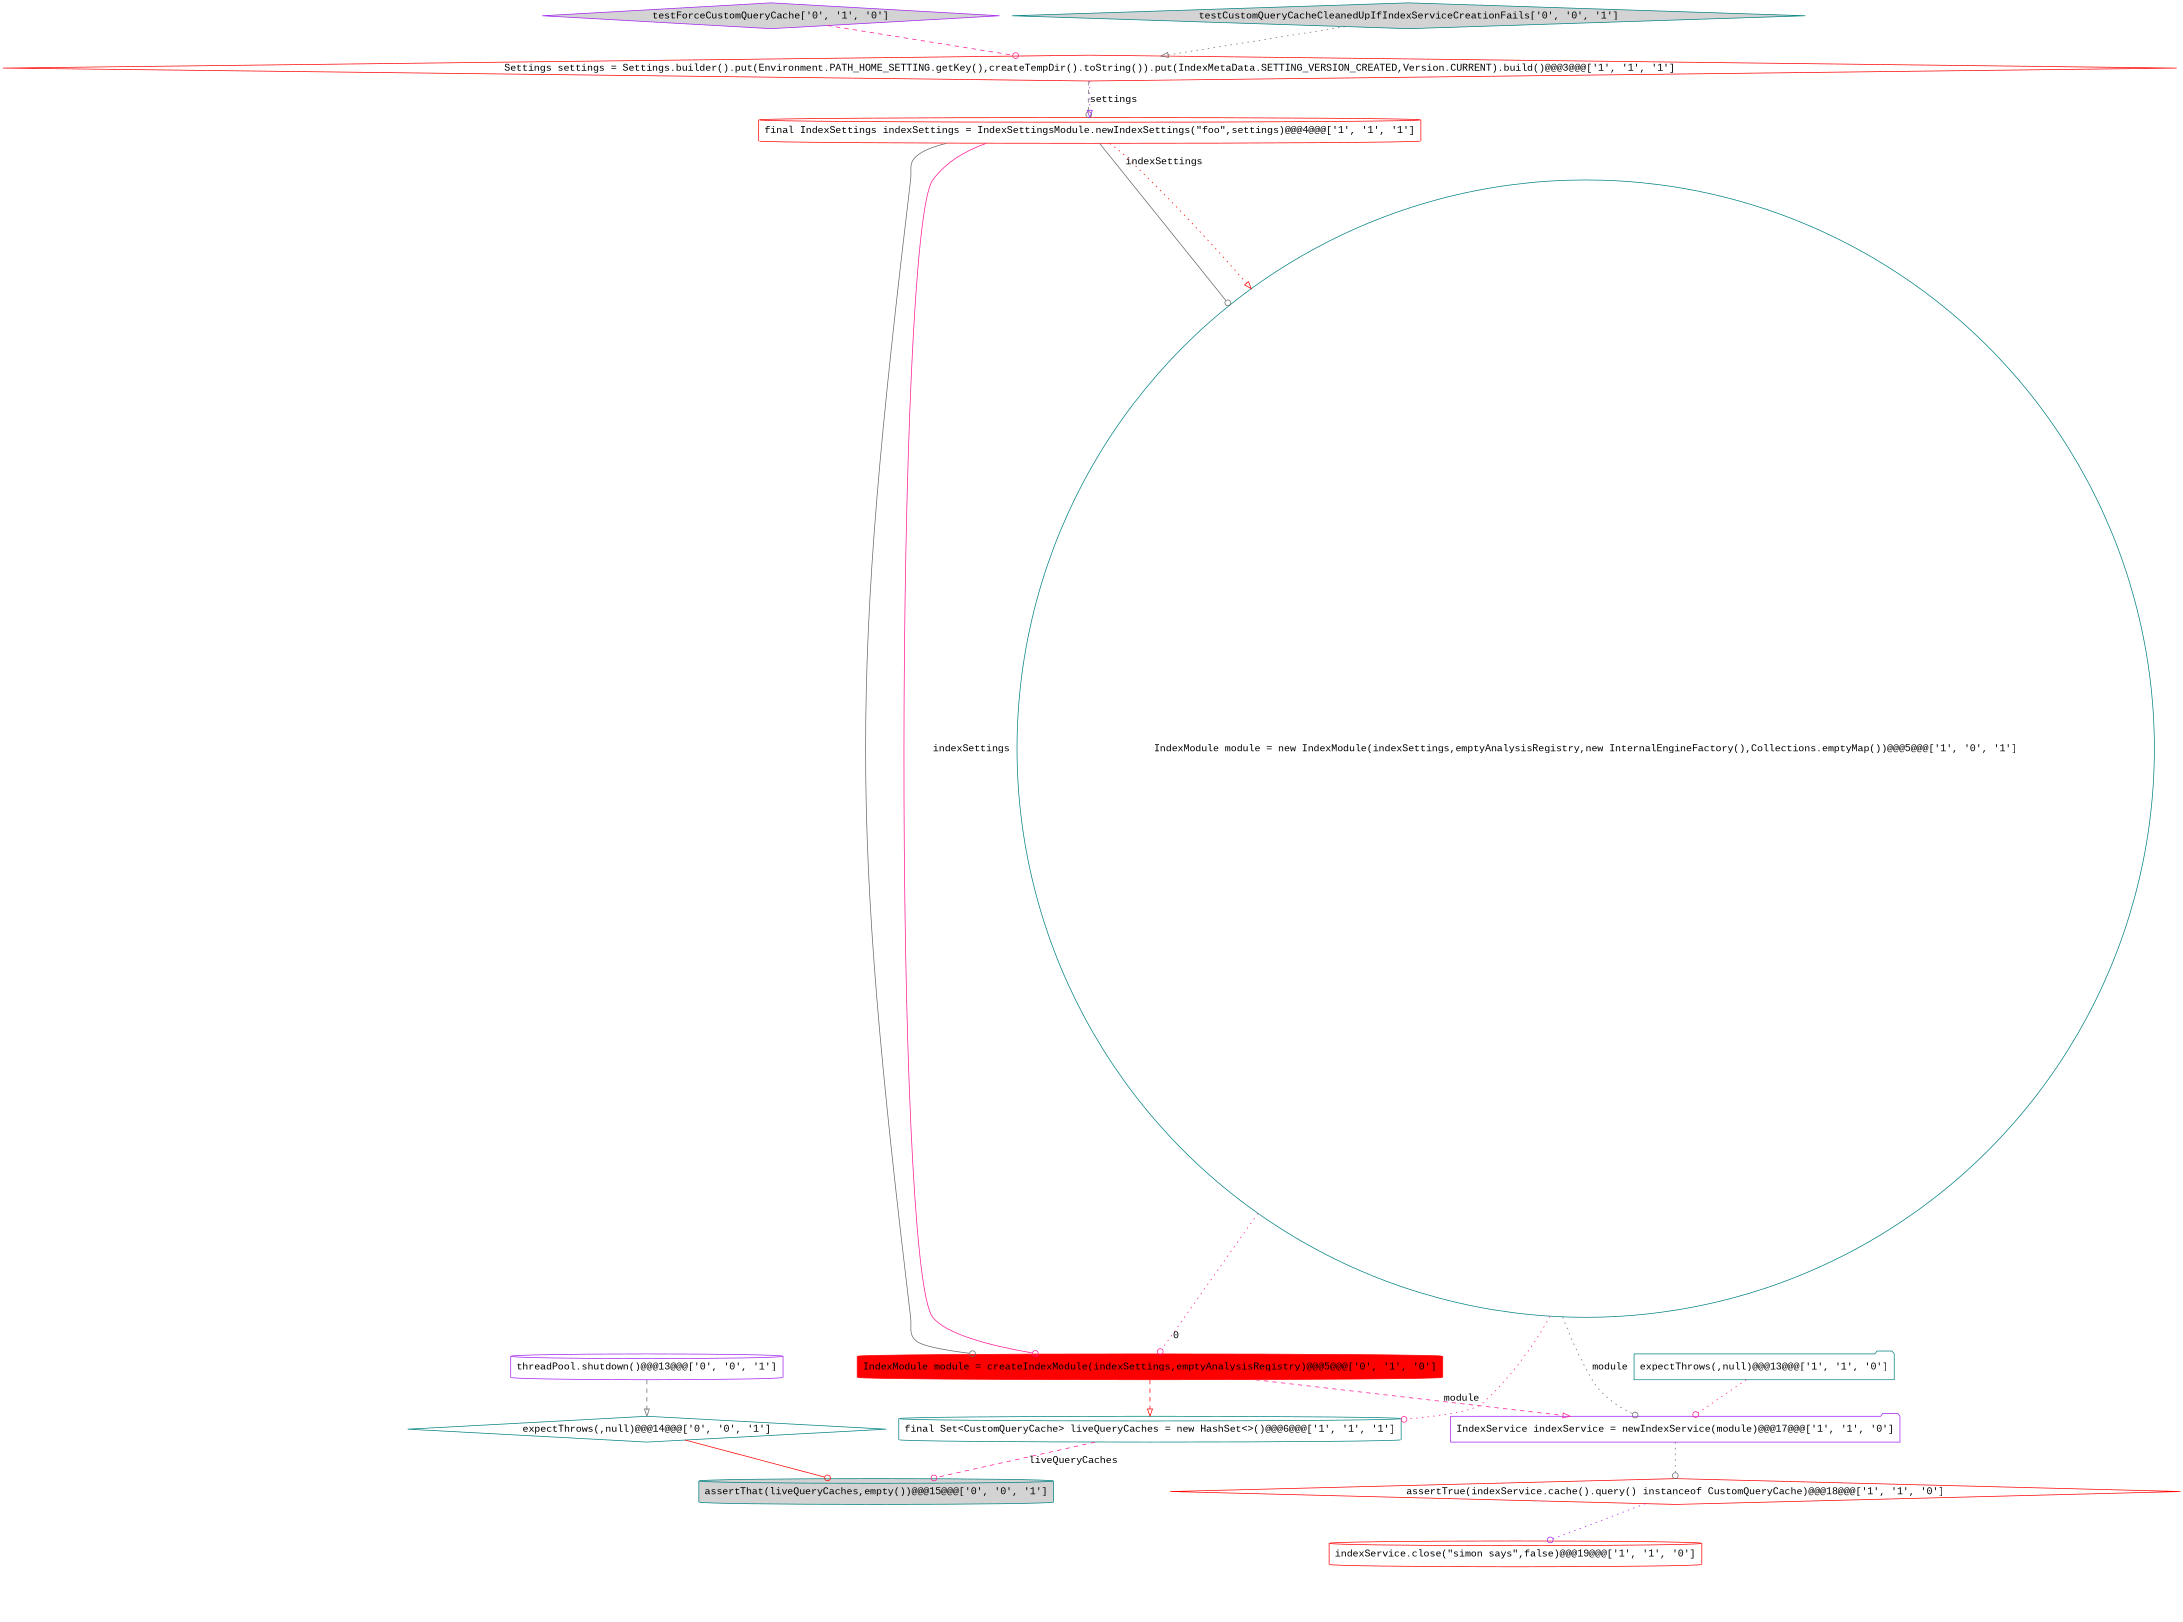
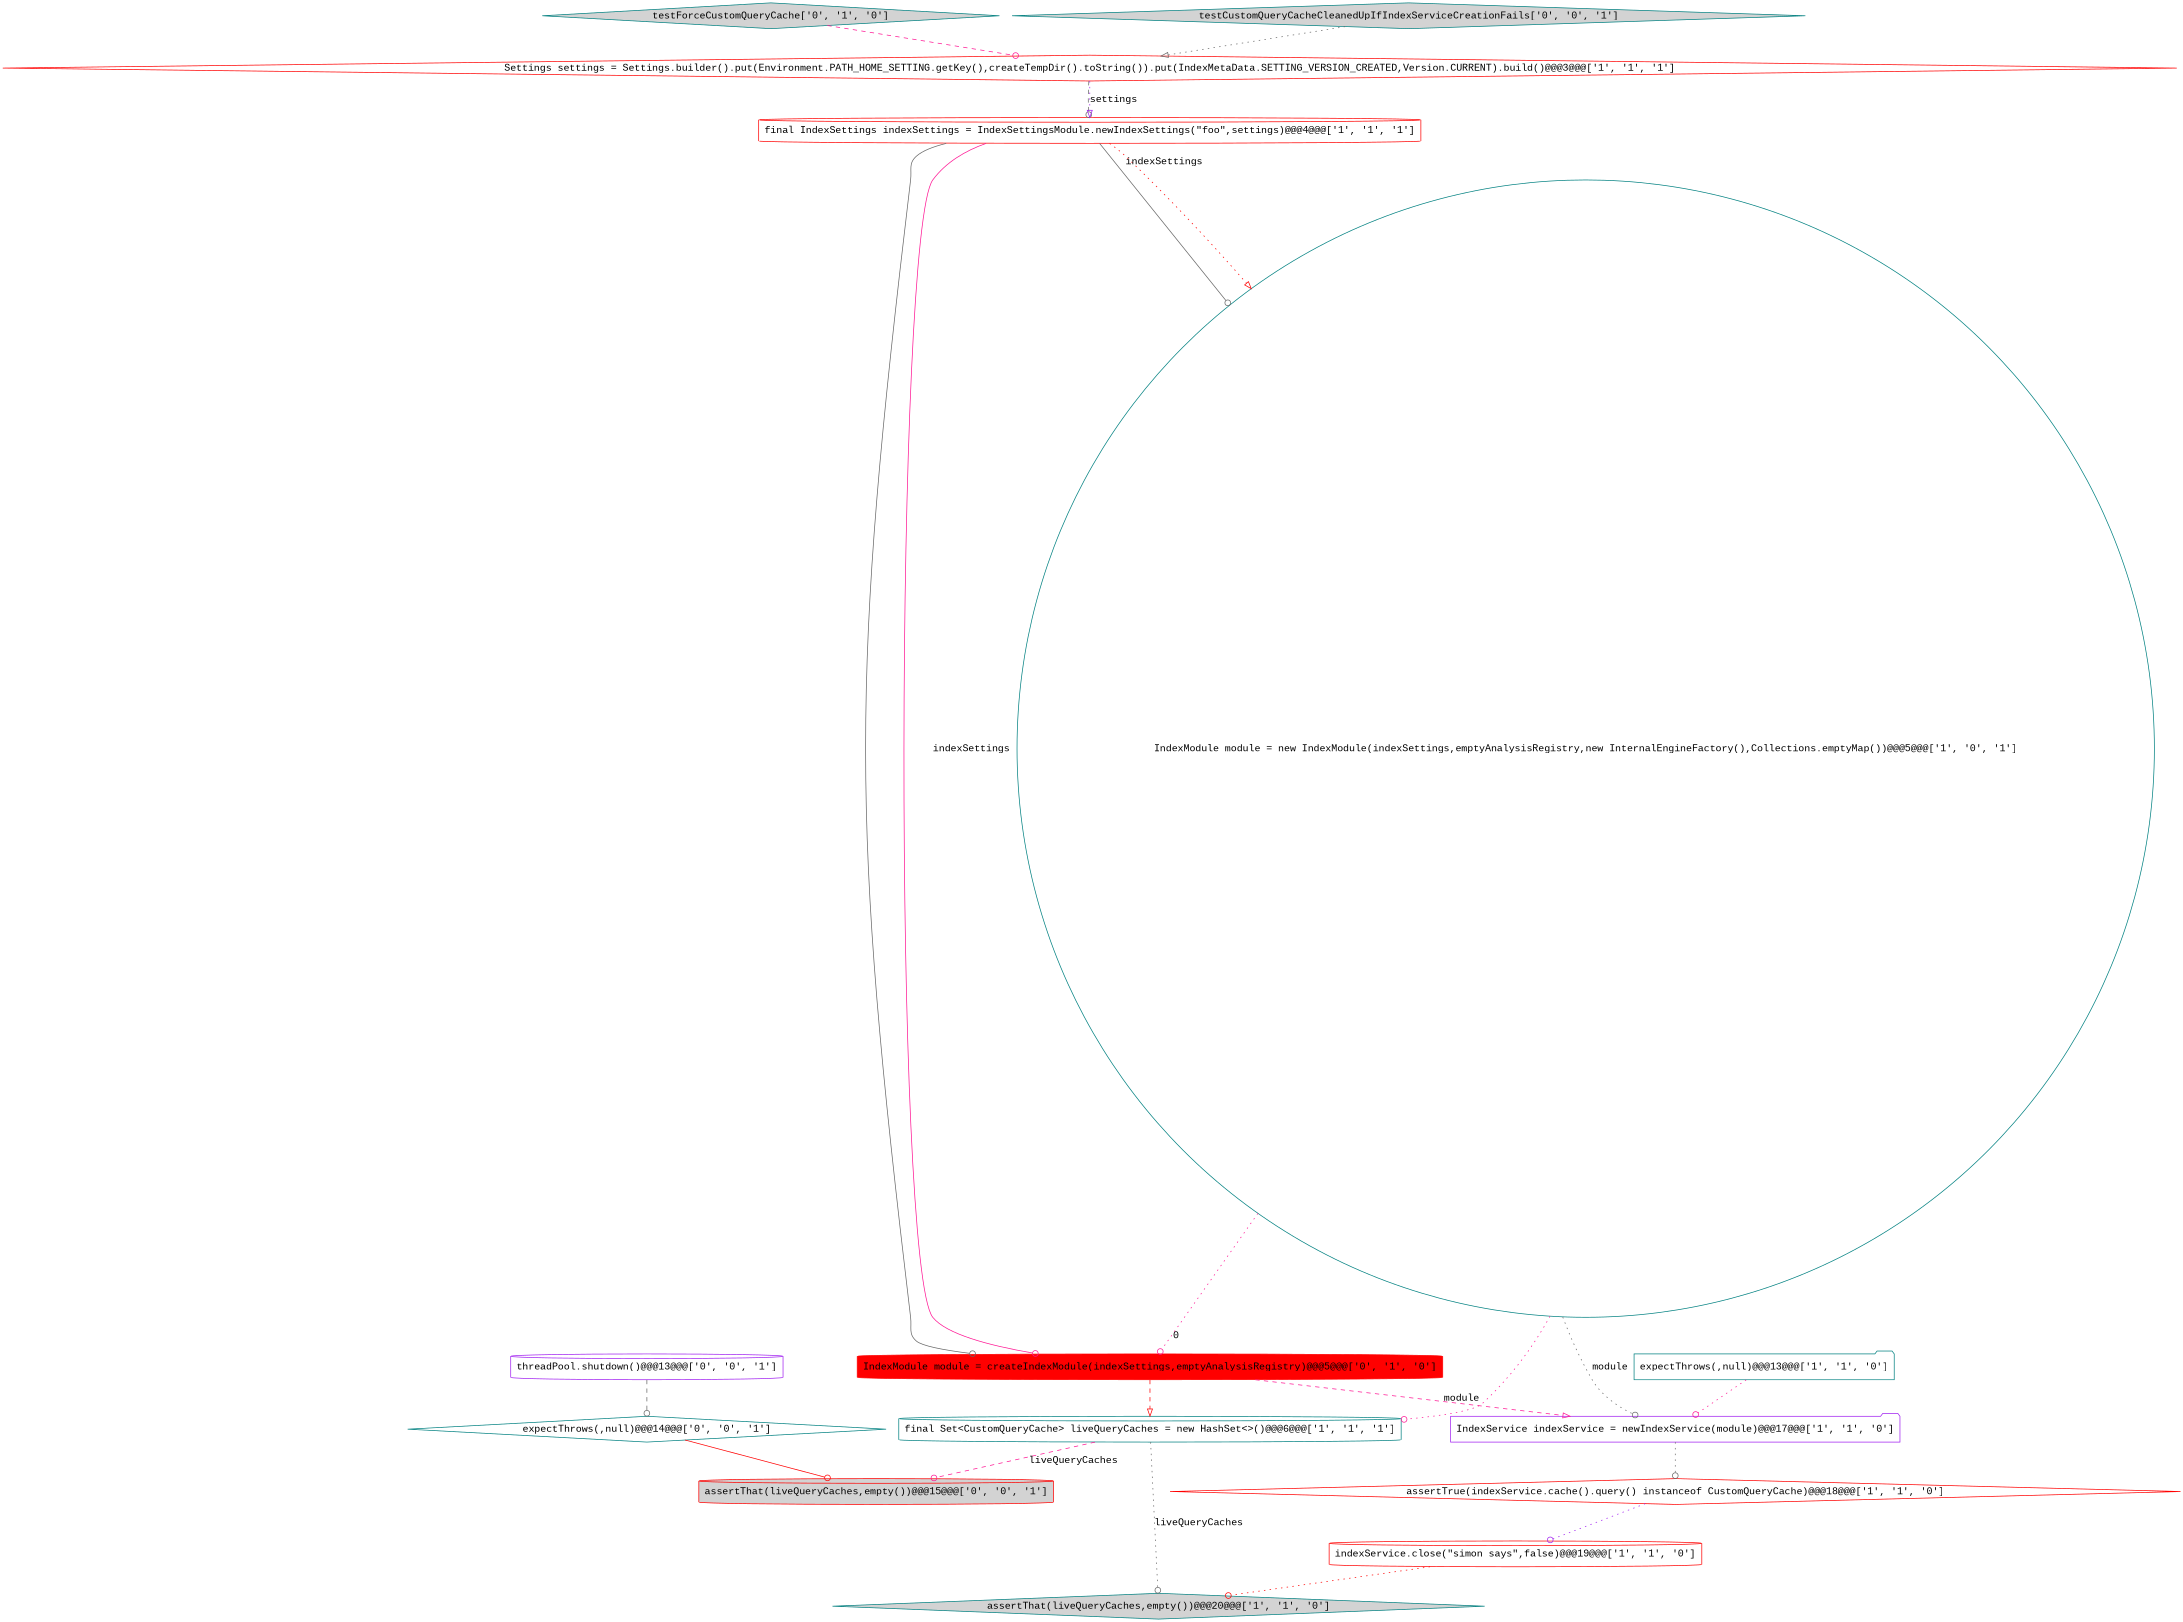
node "testForceCustomQueryCache['0', '1', '0']": color purple -> teal
edge "threadPool.shutdown()@@@13@@@['0', '0', '1']" -> "expectThrows(,null)@@@14@@@['0', '0', '1']": arrowhead onormal -> odot
node "assertThat(liveQueryCaches,empty())@@@15@@@['0', '0', '1']": color teal -> red
node "assertThat(liveQueryCaches,empty())@@@20@@@['1', '1', '0']": added
